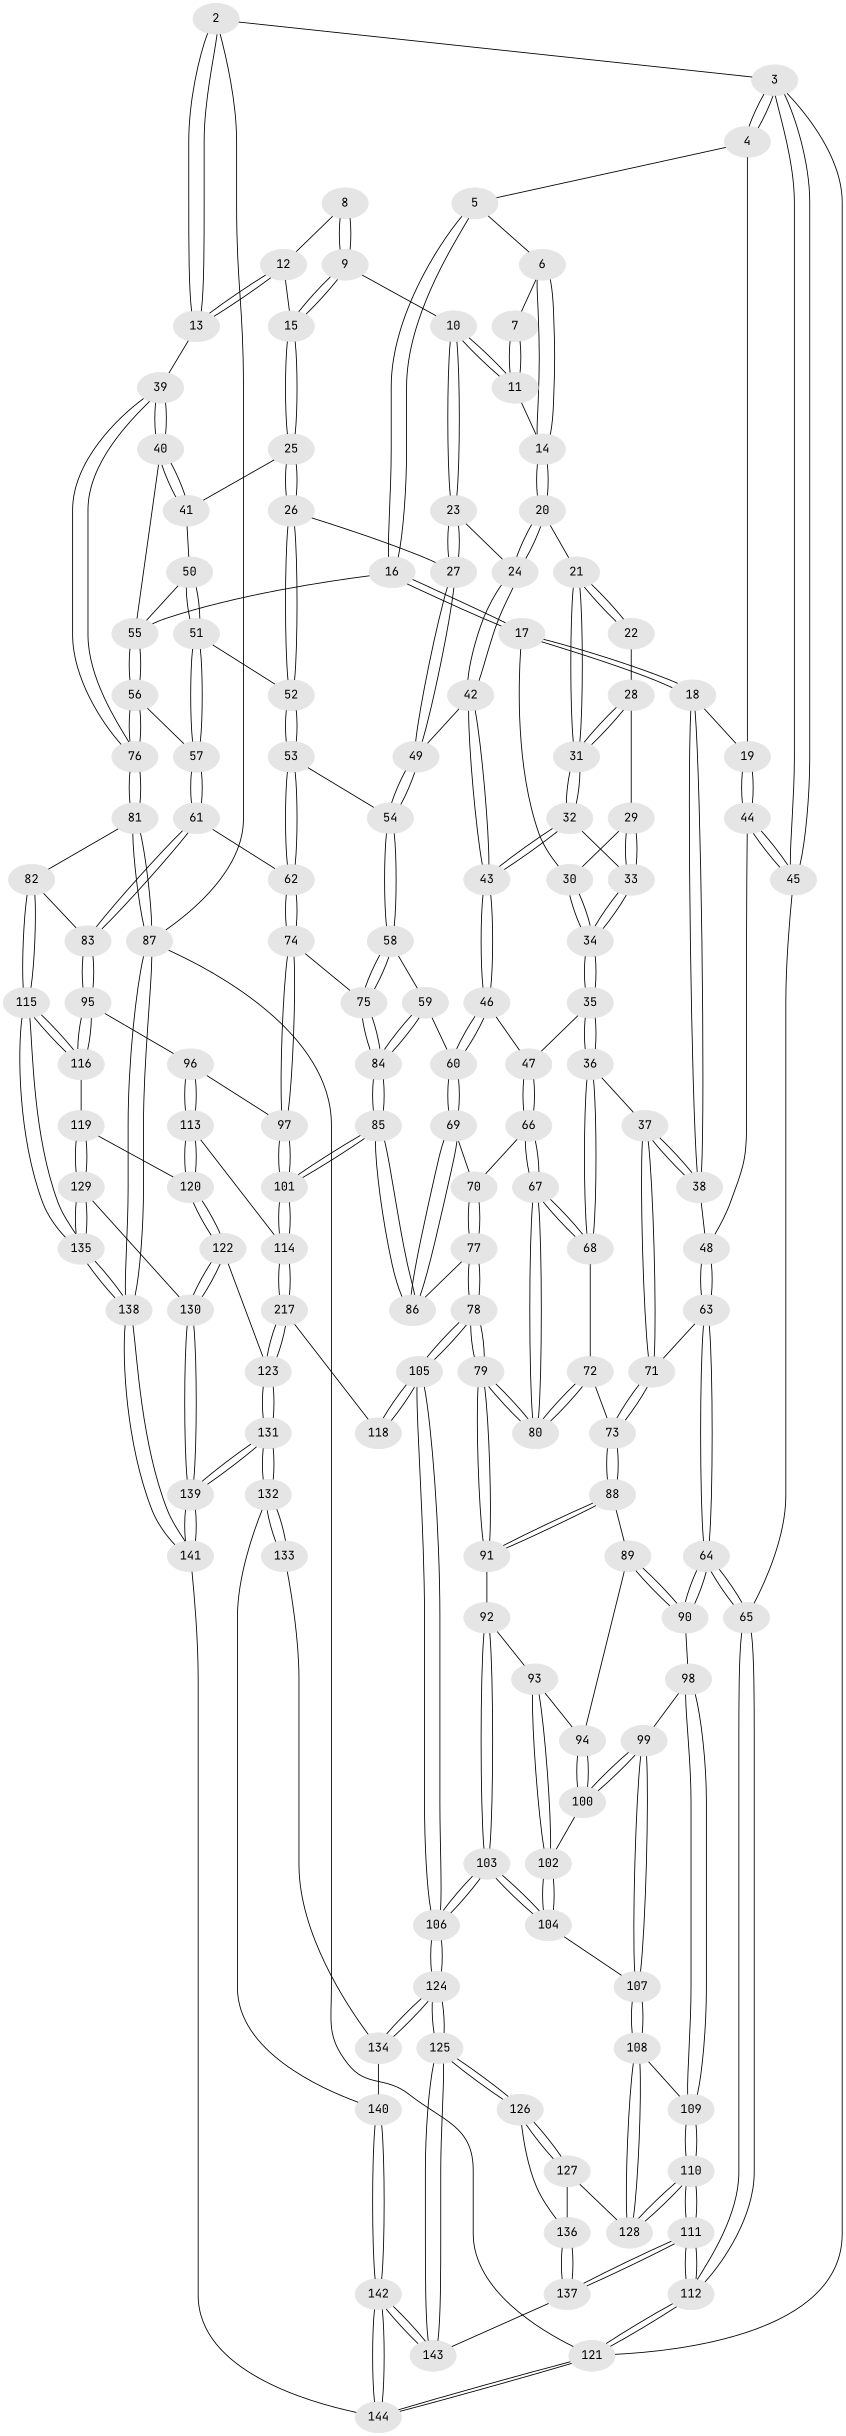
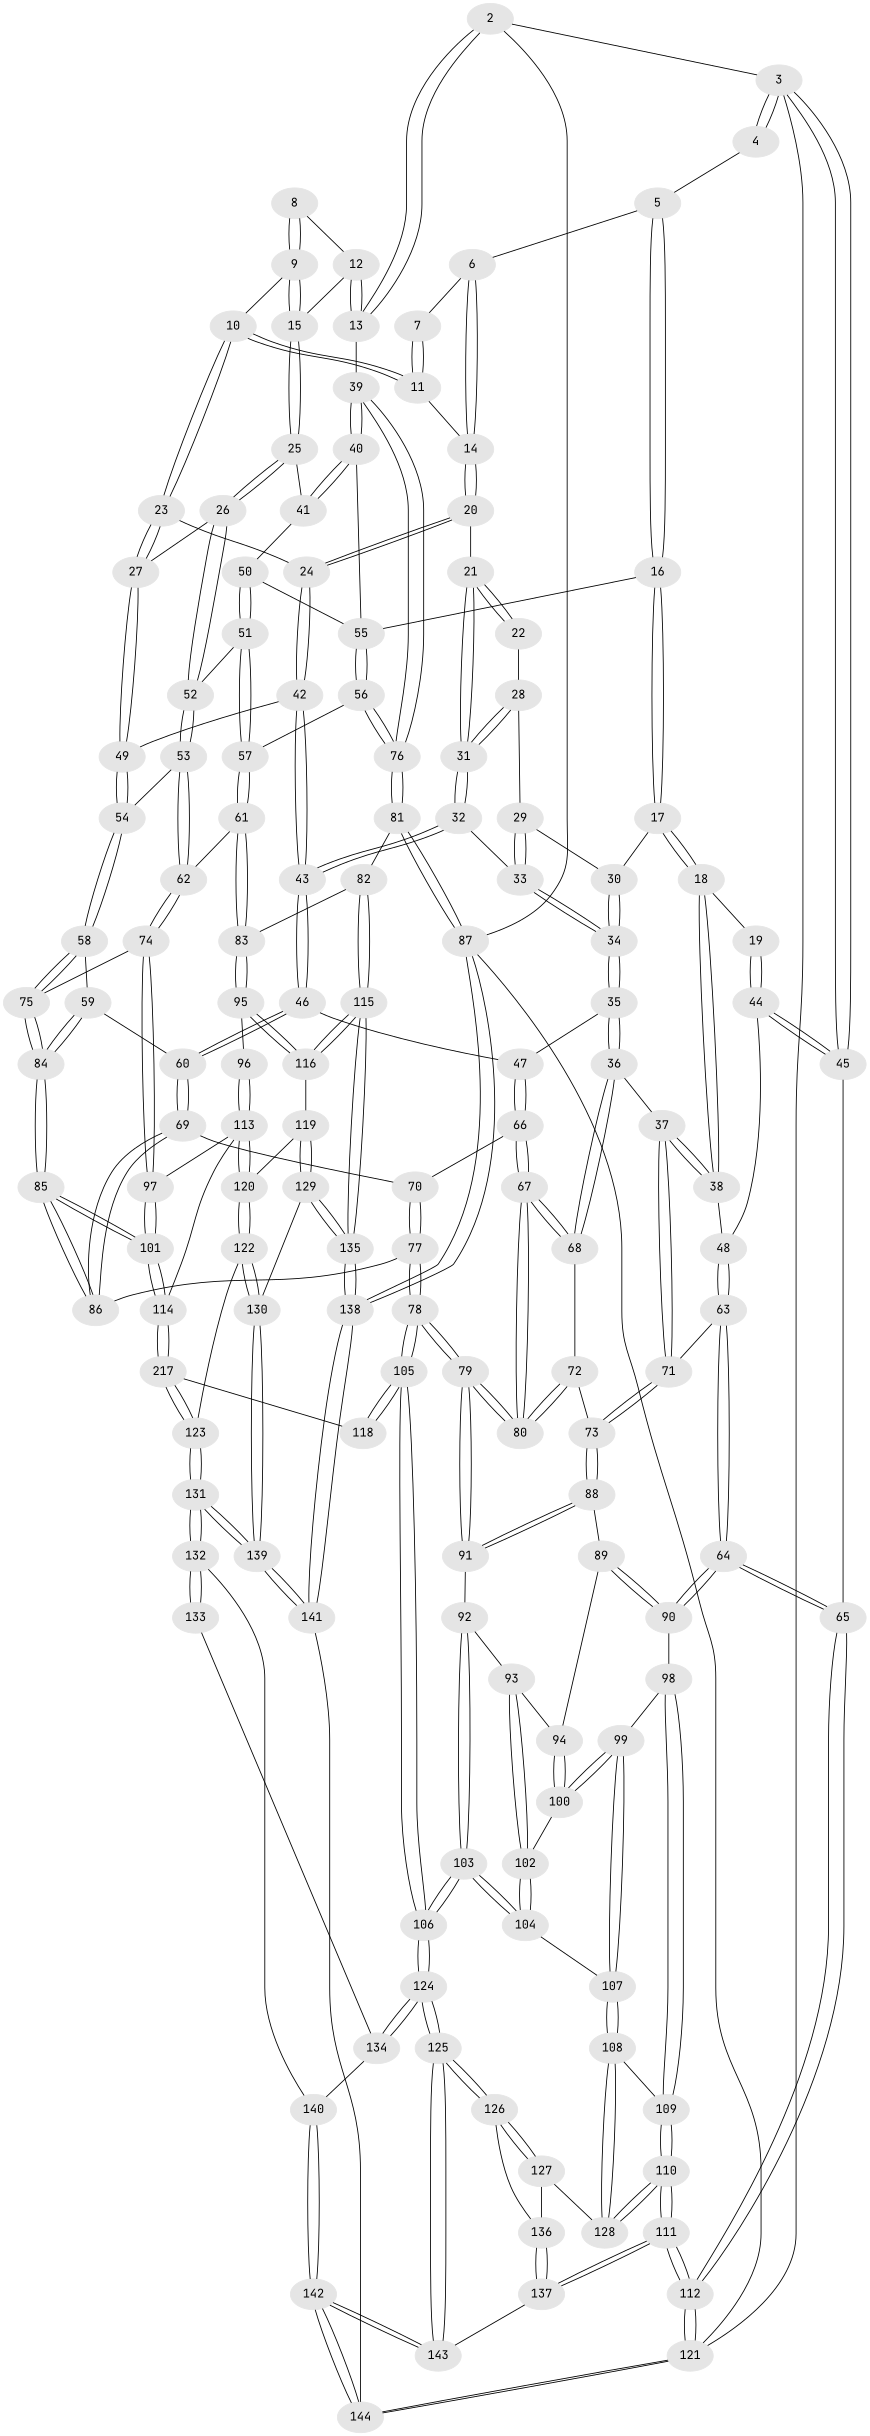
edge "4" -- "19": removed
edge "96" -- "97": now "113" -- "97"
